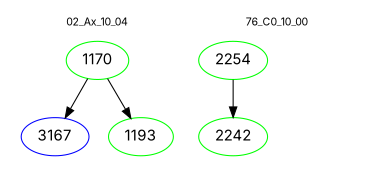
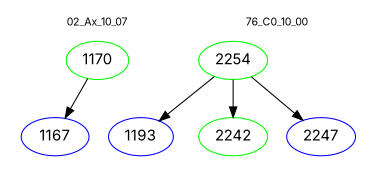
cluster "02_Ax_10_04": label "02_Ax_10_04" -> "02_Ax_10_07"
edge "1170" -> "1193": now "2254" -> "1193"
node "3167": label "3167" -> "1167"
node "1193": color green -> blue
node "2247": added
